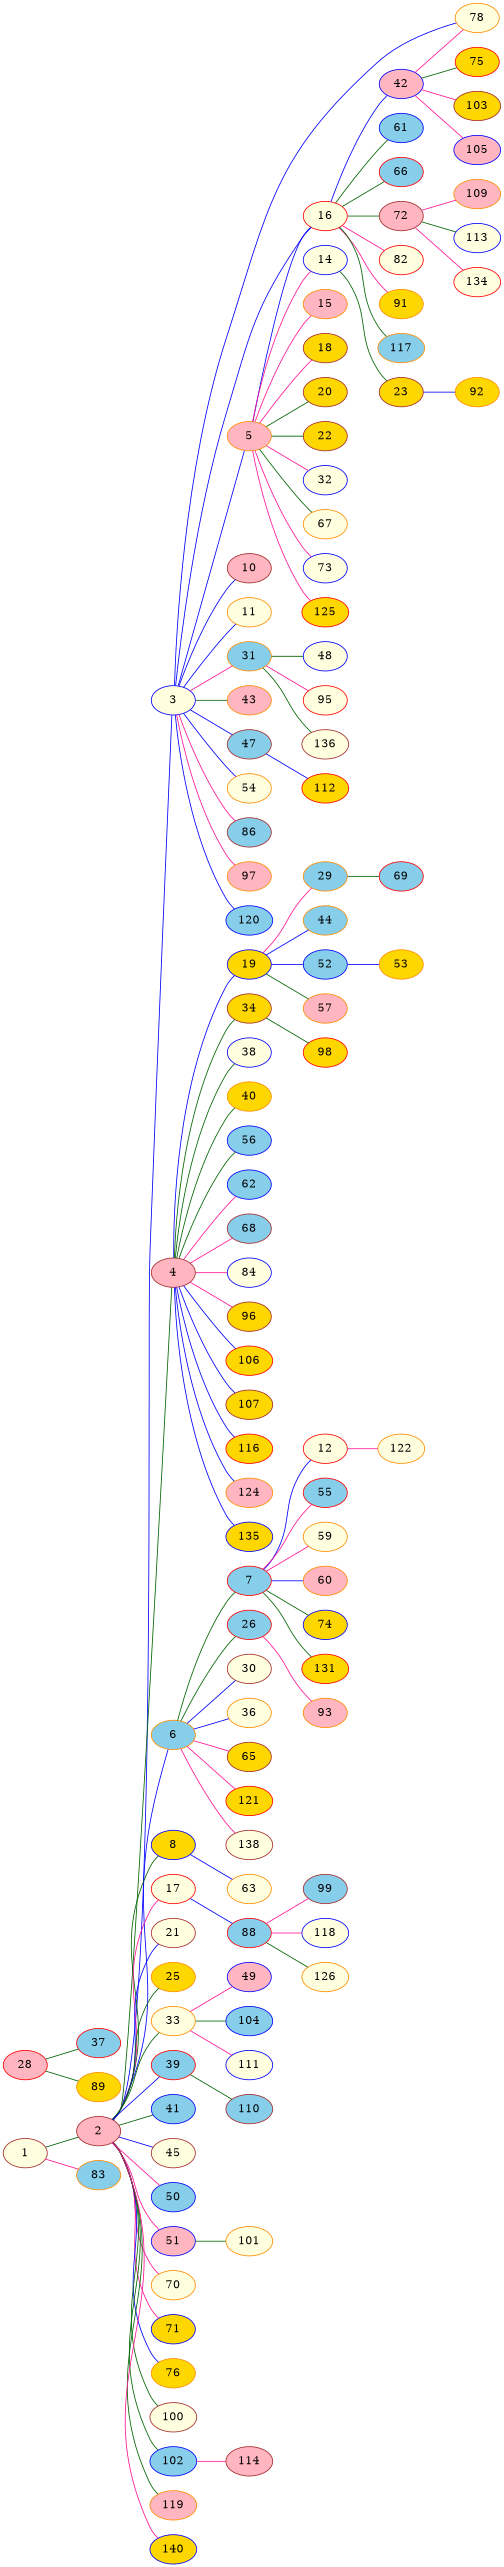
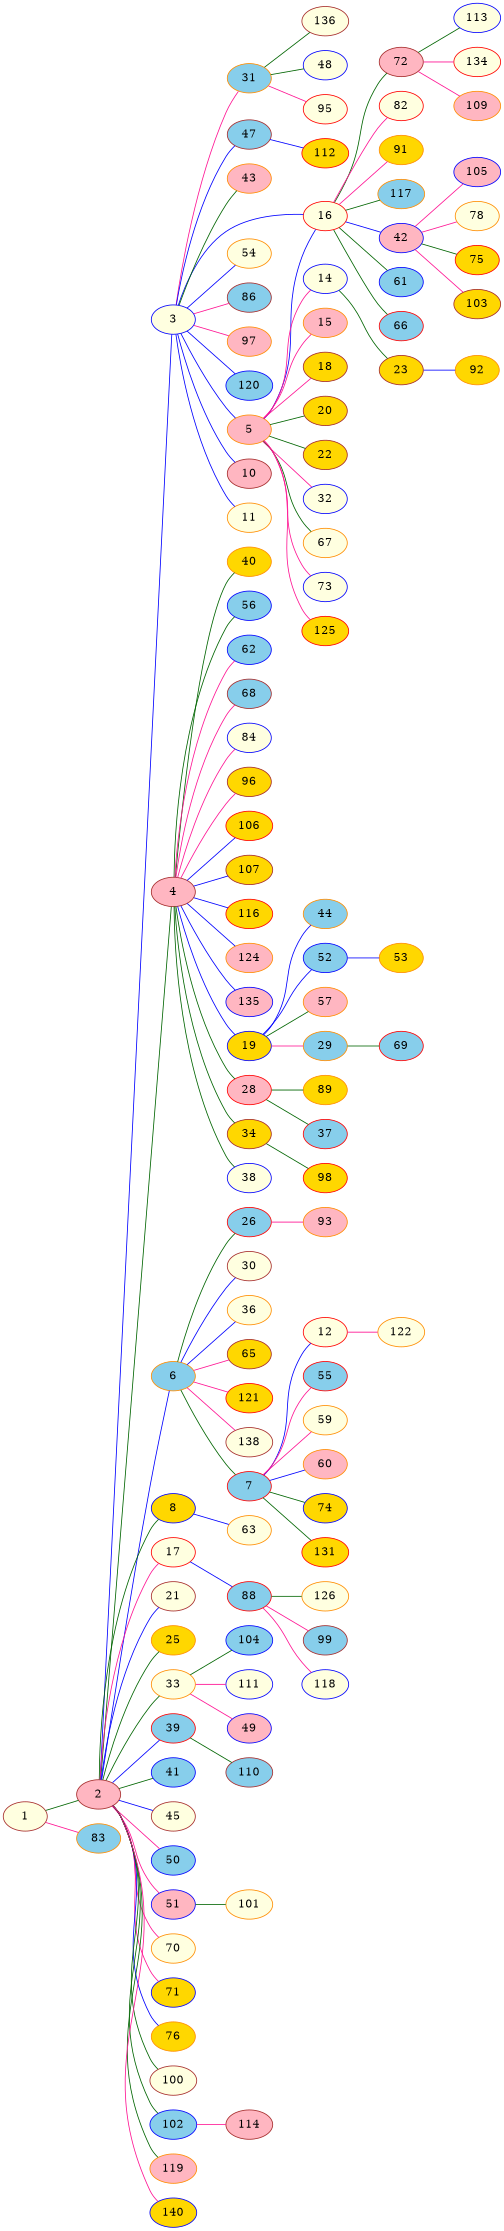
edge "78" -- "3": removed
edge "4" -- "28": added
node "135": fillcolor gold -> lightpink
